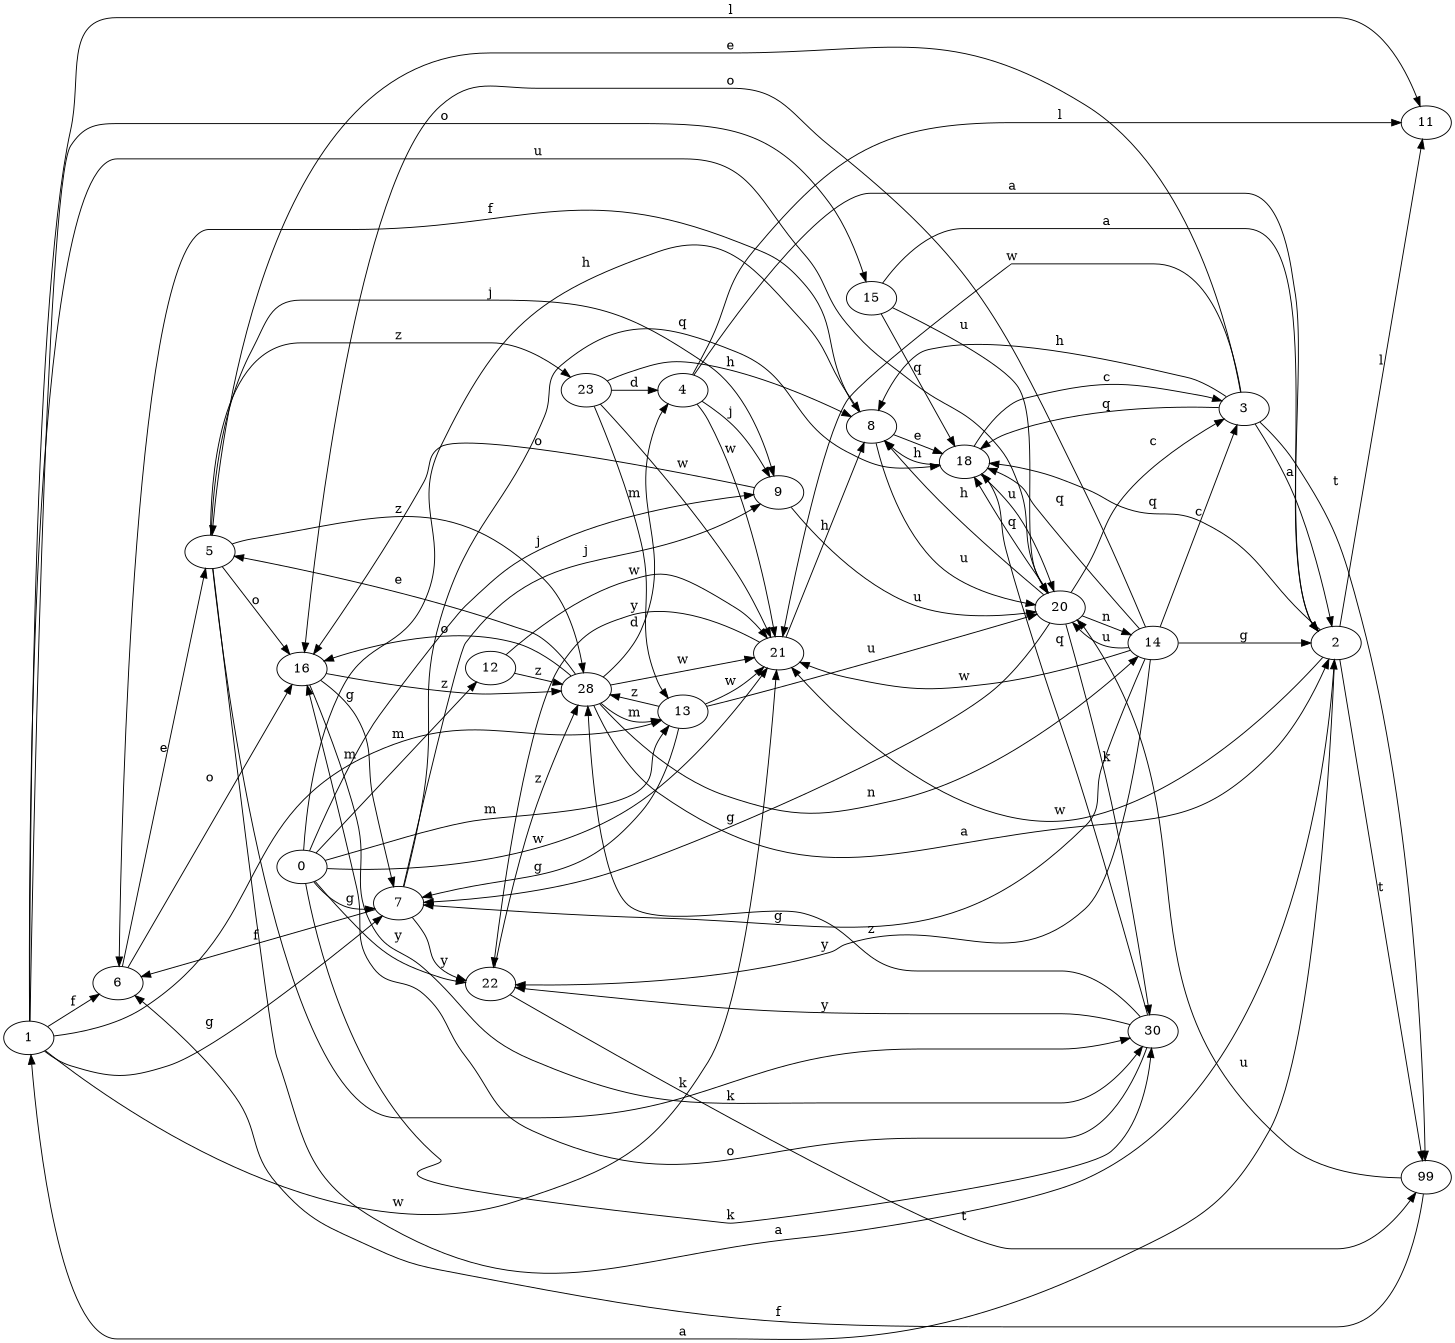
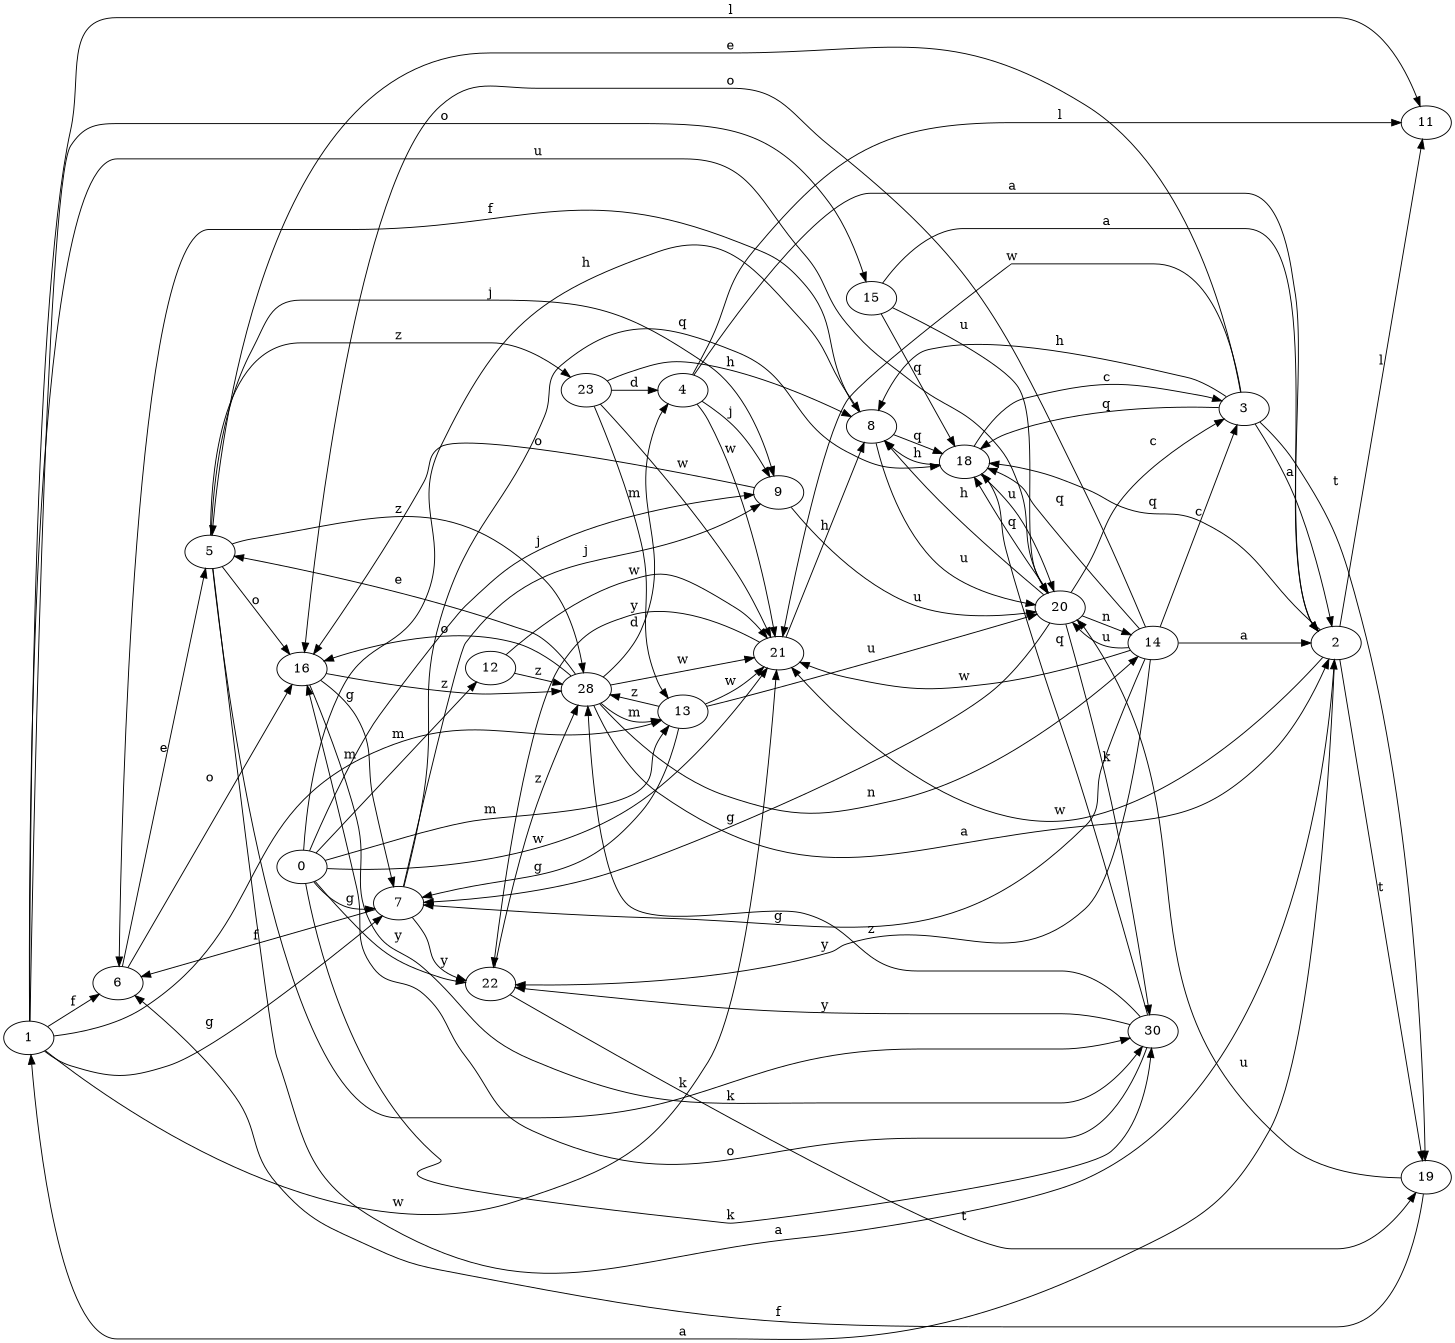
edge "8" -> "18": label "e" -> "q"
edge "14" -> "2": label "g" -> "a"
node "99": label "99" -> "19"
